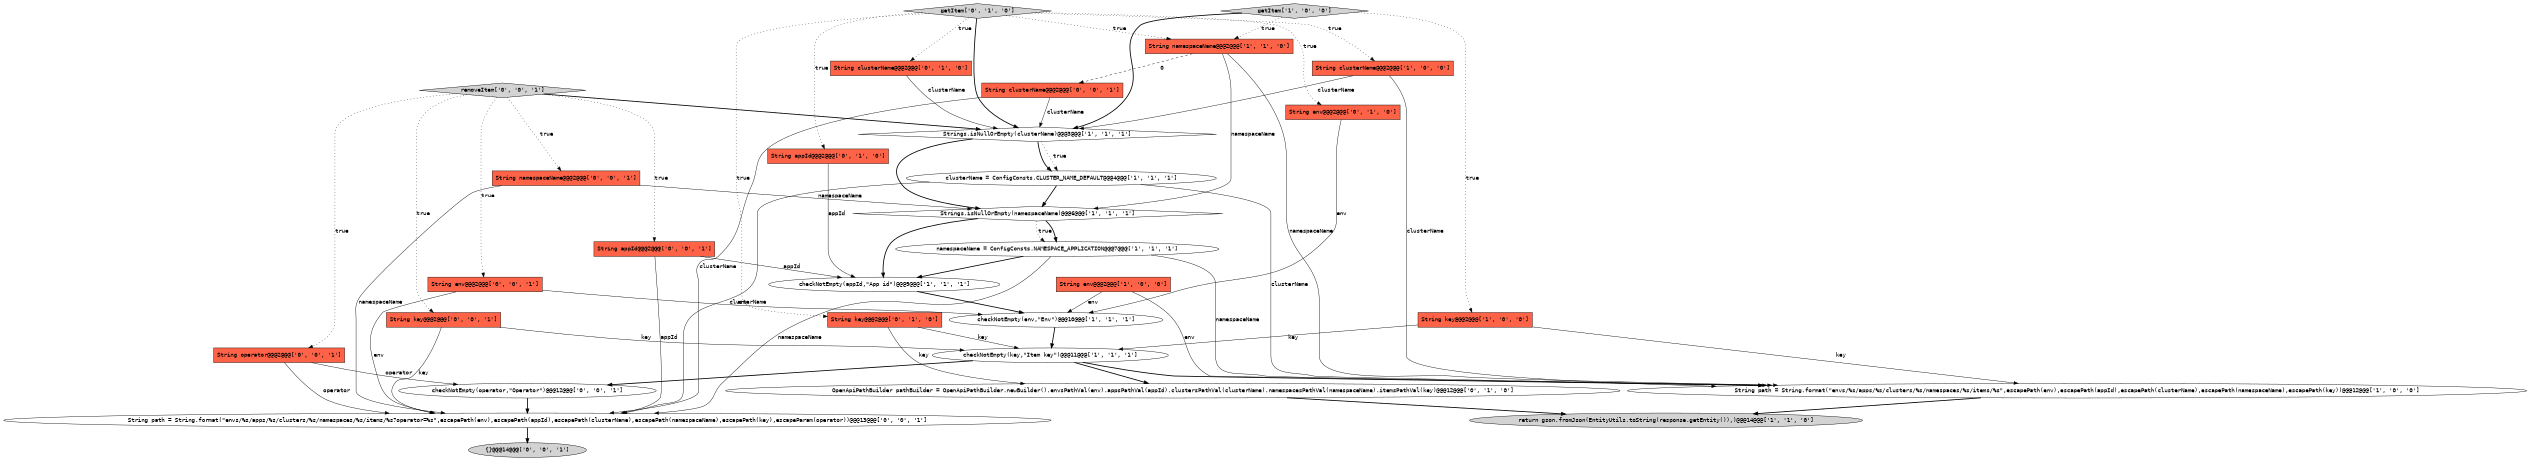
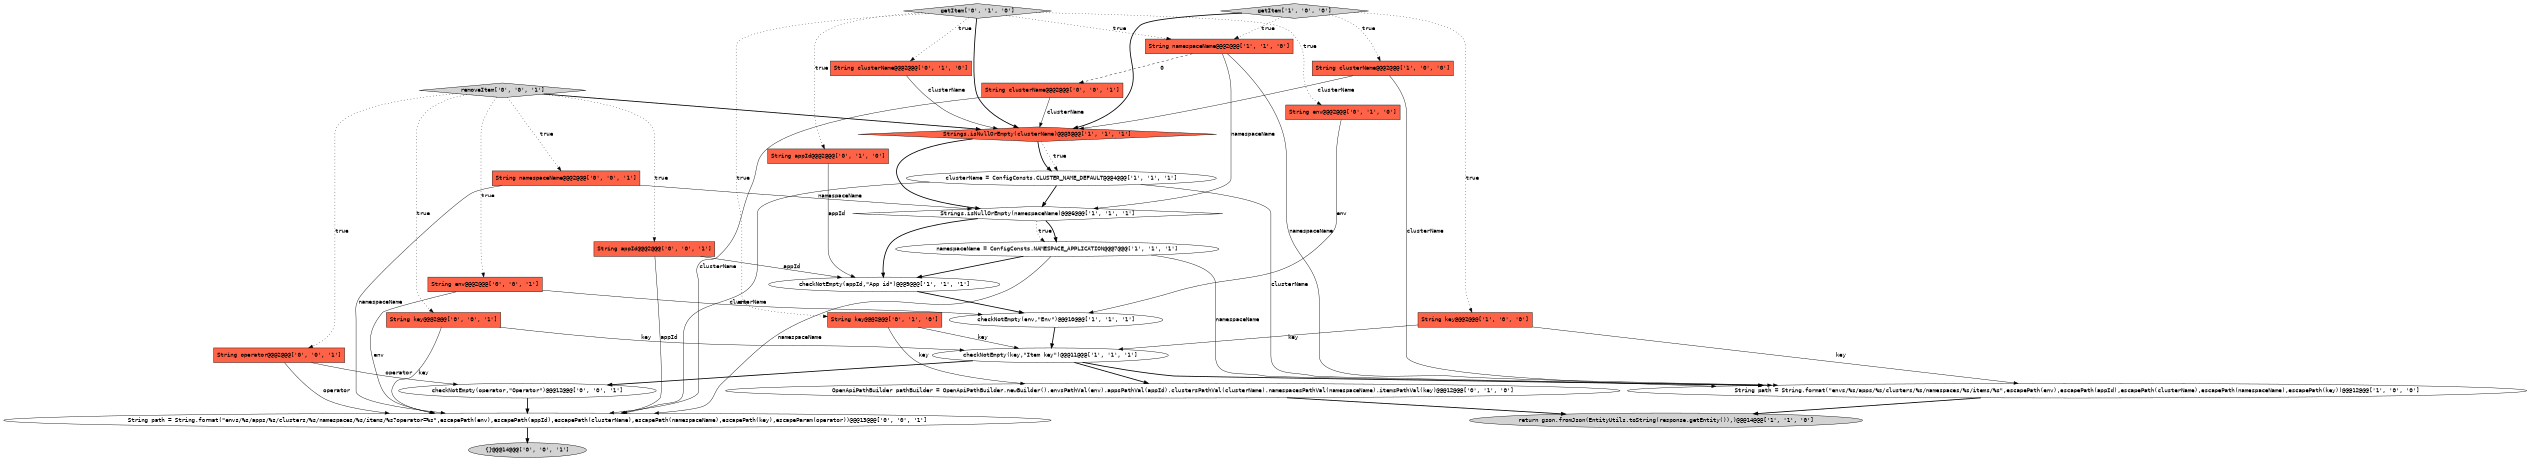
edge "getItem['0', '1', '0']" -> "String clusterName@@@2@@@['1', '0', '0']": now "getItem['1', '0', '0']" -> "String clusterName@@@2@@@['1', '0', '0']"
node "Strings.isNullOrEmpty(clusterName)@@@3@@@['1', '1', '1']": fillcolor white -> tomato
node "String env@@@2@@@['1', '0', '0']": removed
